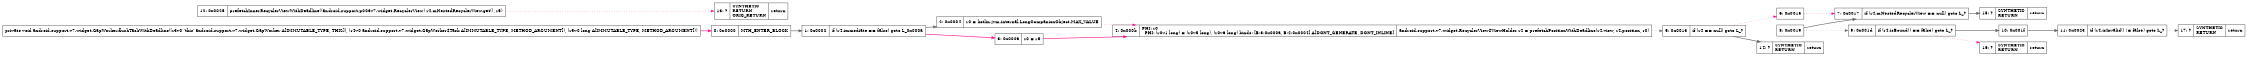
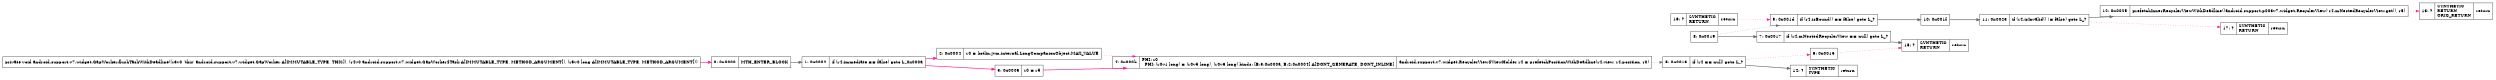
edge "6: 0x0015" -> "7: 0x0017": now "6: 0x0015" -> "15: ?"
edge "11: 0x0023" -> "12: 0x0025": added
edge "1: 0x0002" -> "2: 0x0004": color gray40 -> deeppink
edge "11: 0x0023" -> "17: ?": color gray40 -> deeppink
edge "9: 0x001d" -> "16: ?": reversed
node "14: ?": text "RETURN" -> "TYPE"
